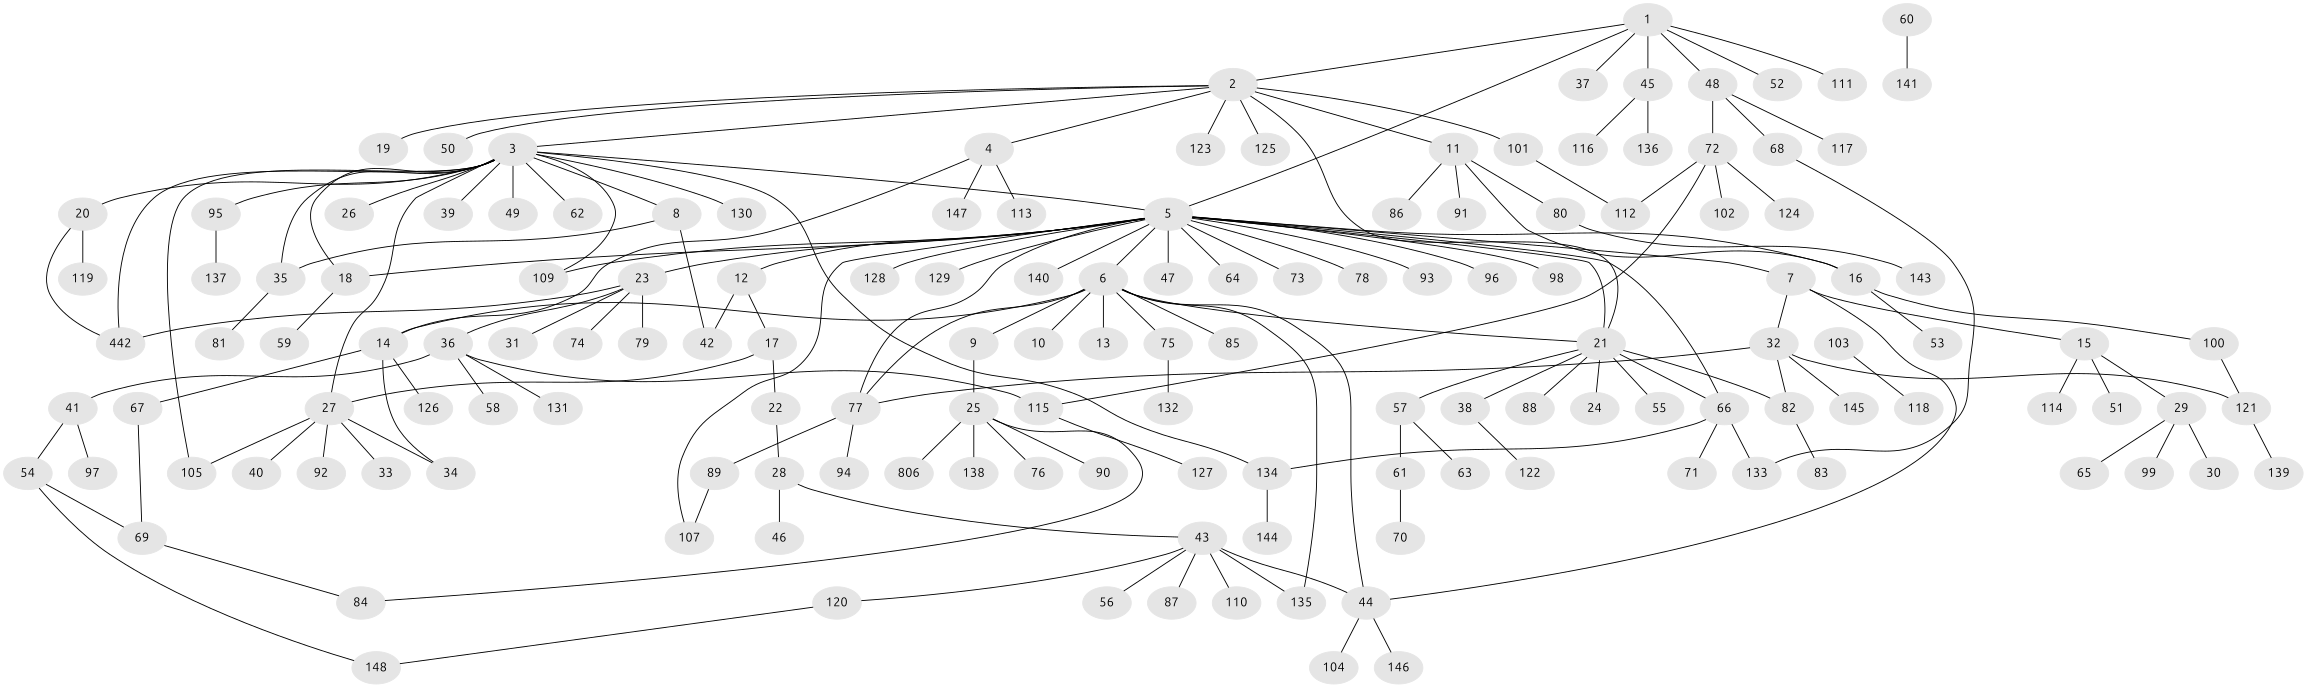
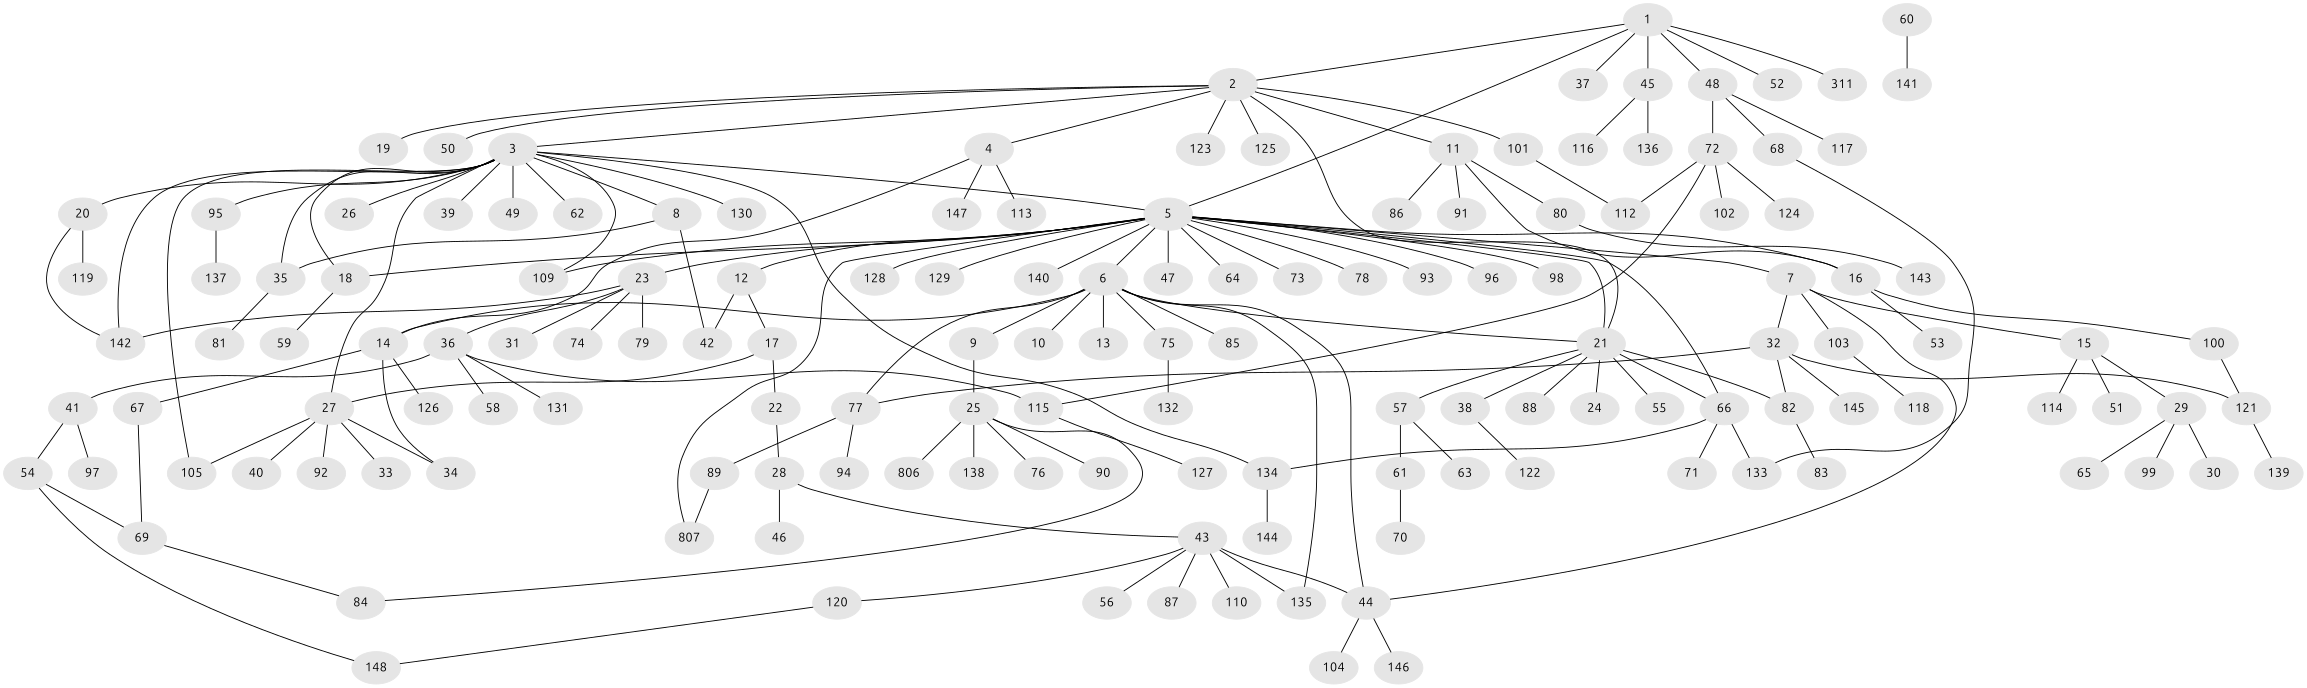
node "111": label "111" -> "311"
edge "5" -- "77": removed
edge "7" -- "103": added
node "442": label "442" -> "142"
node "107": label "107" -> "807"
